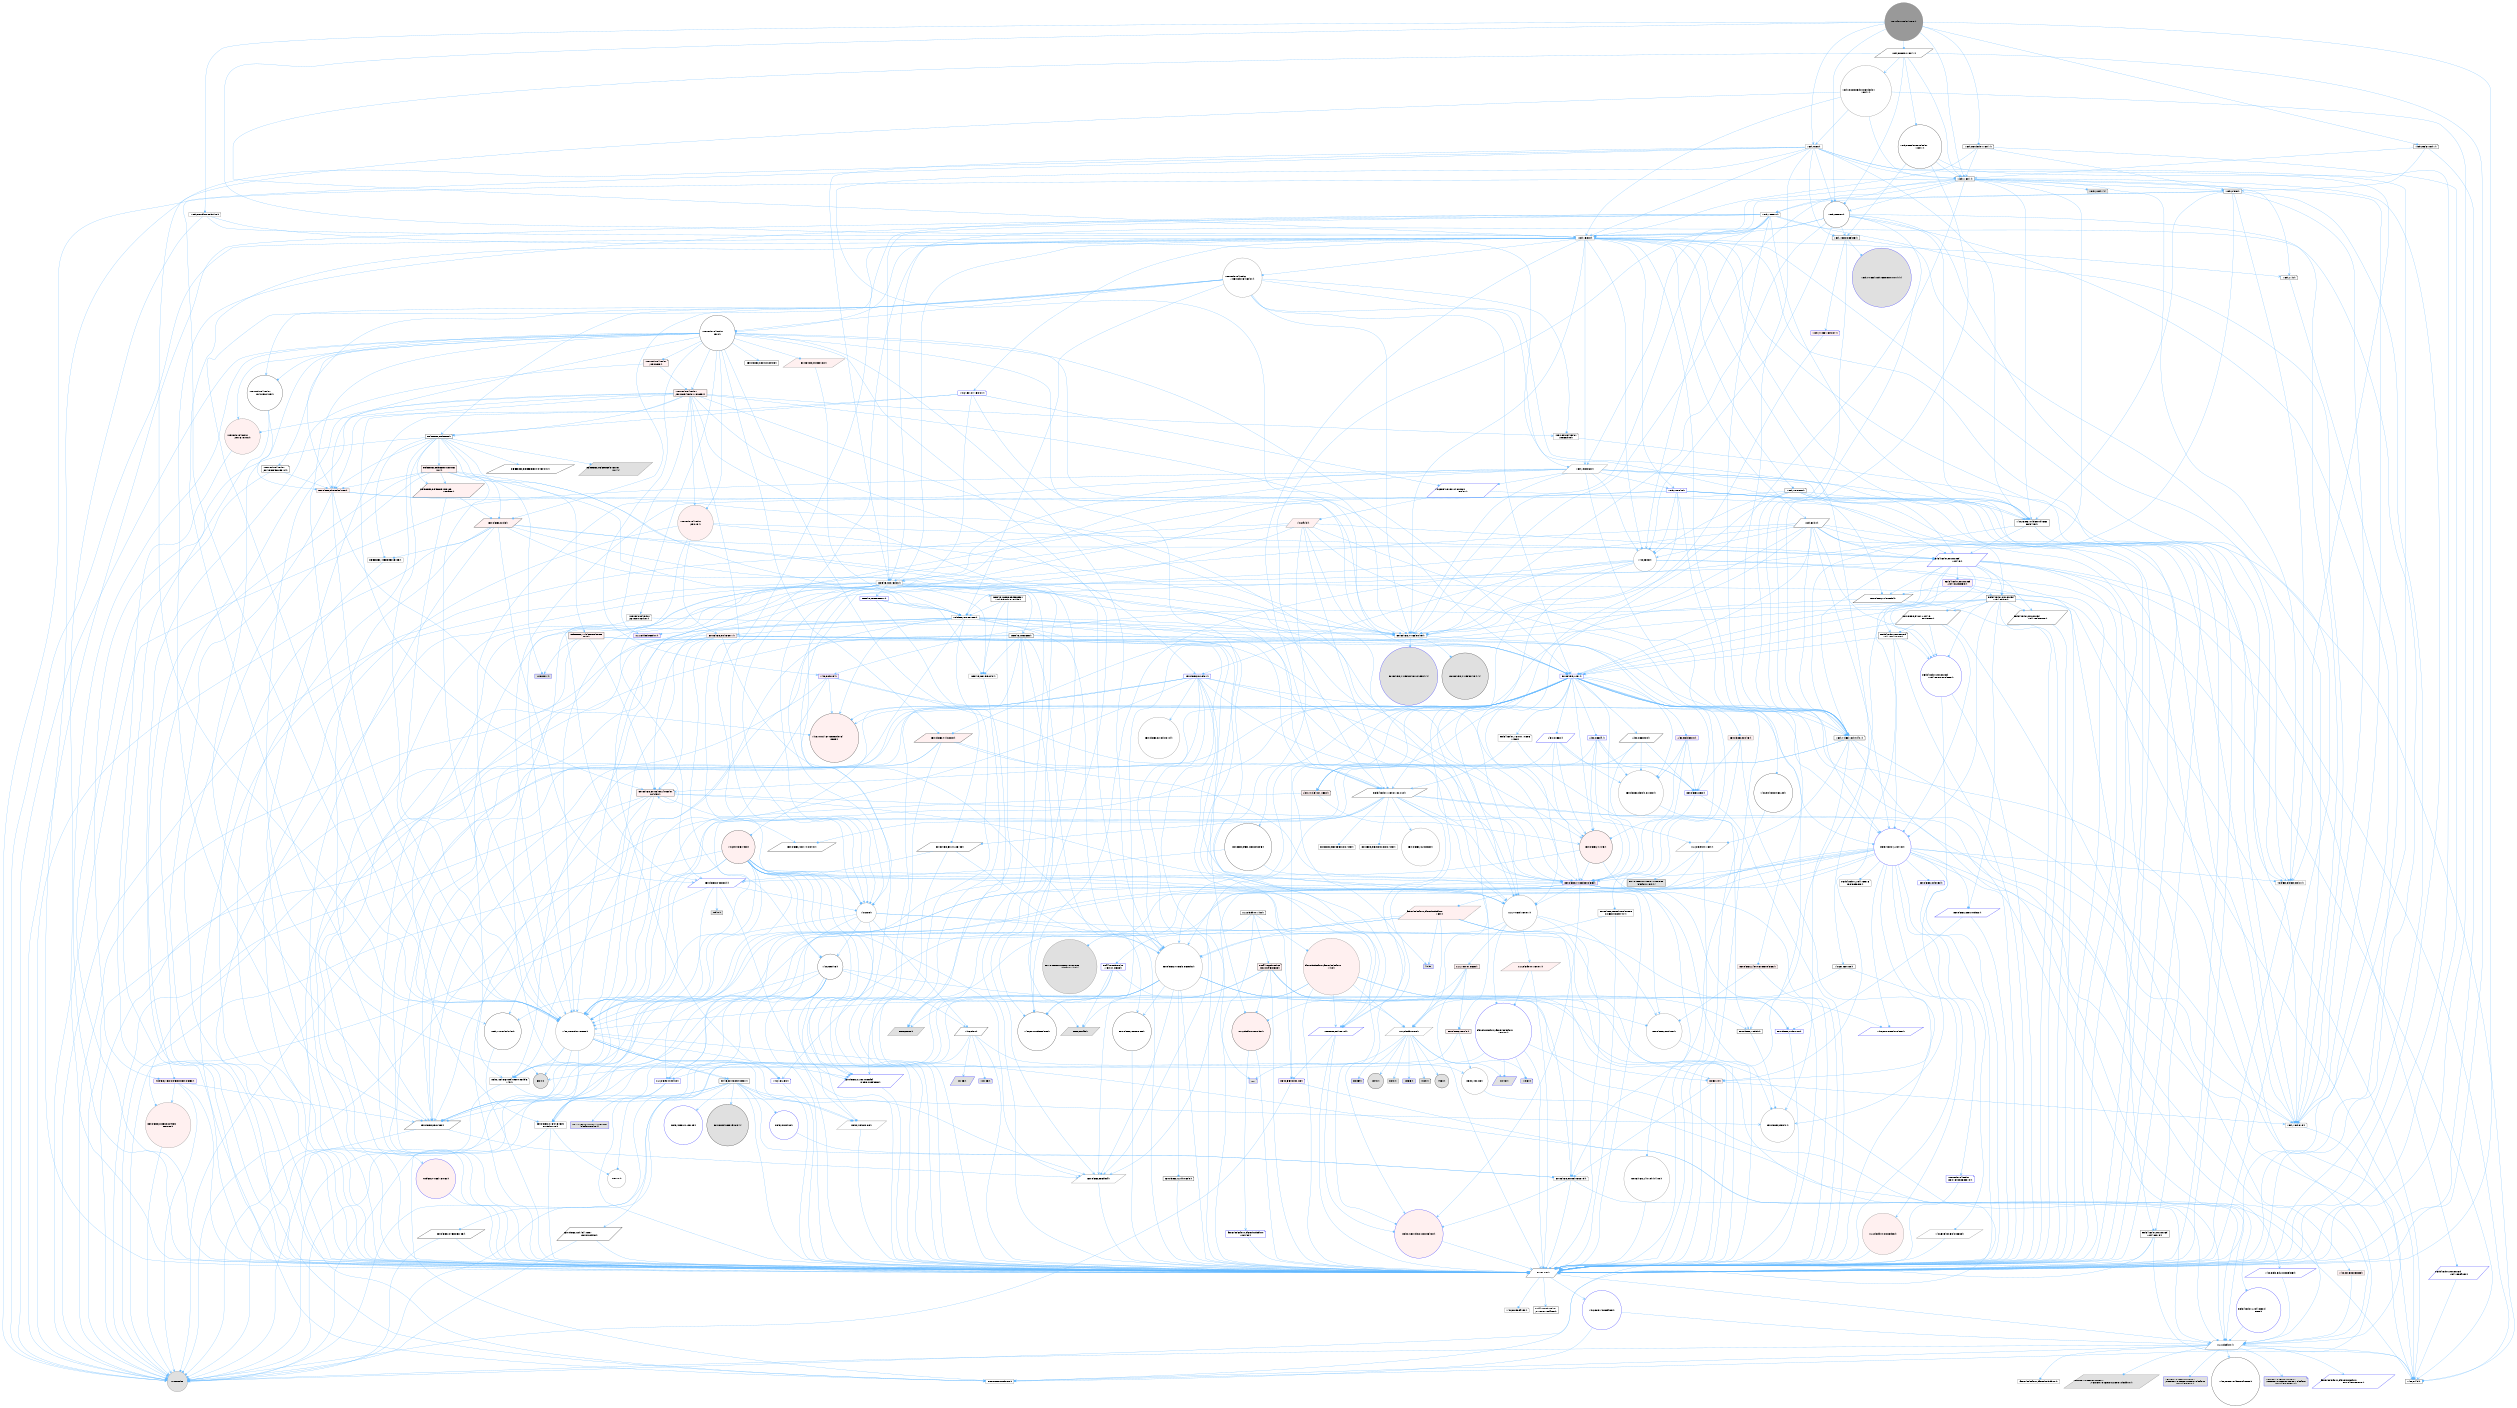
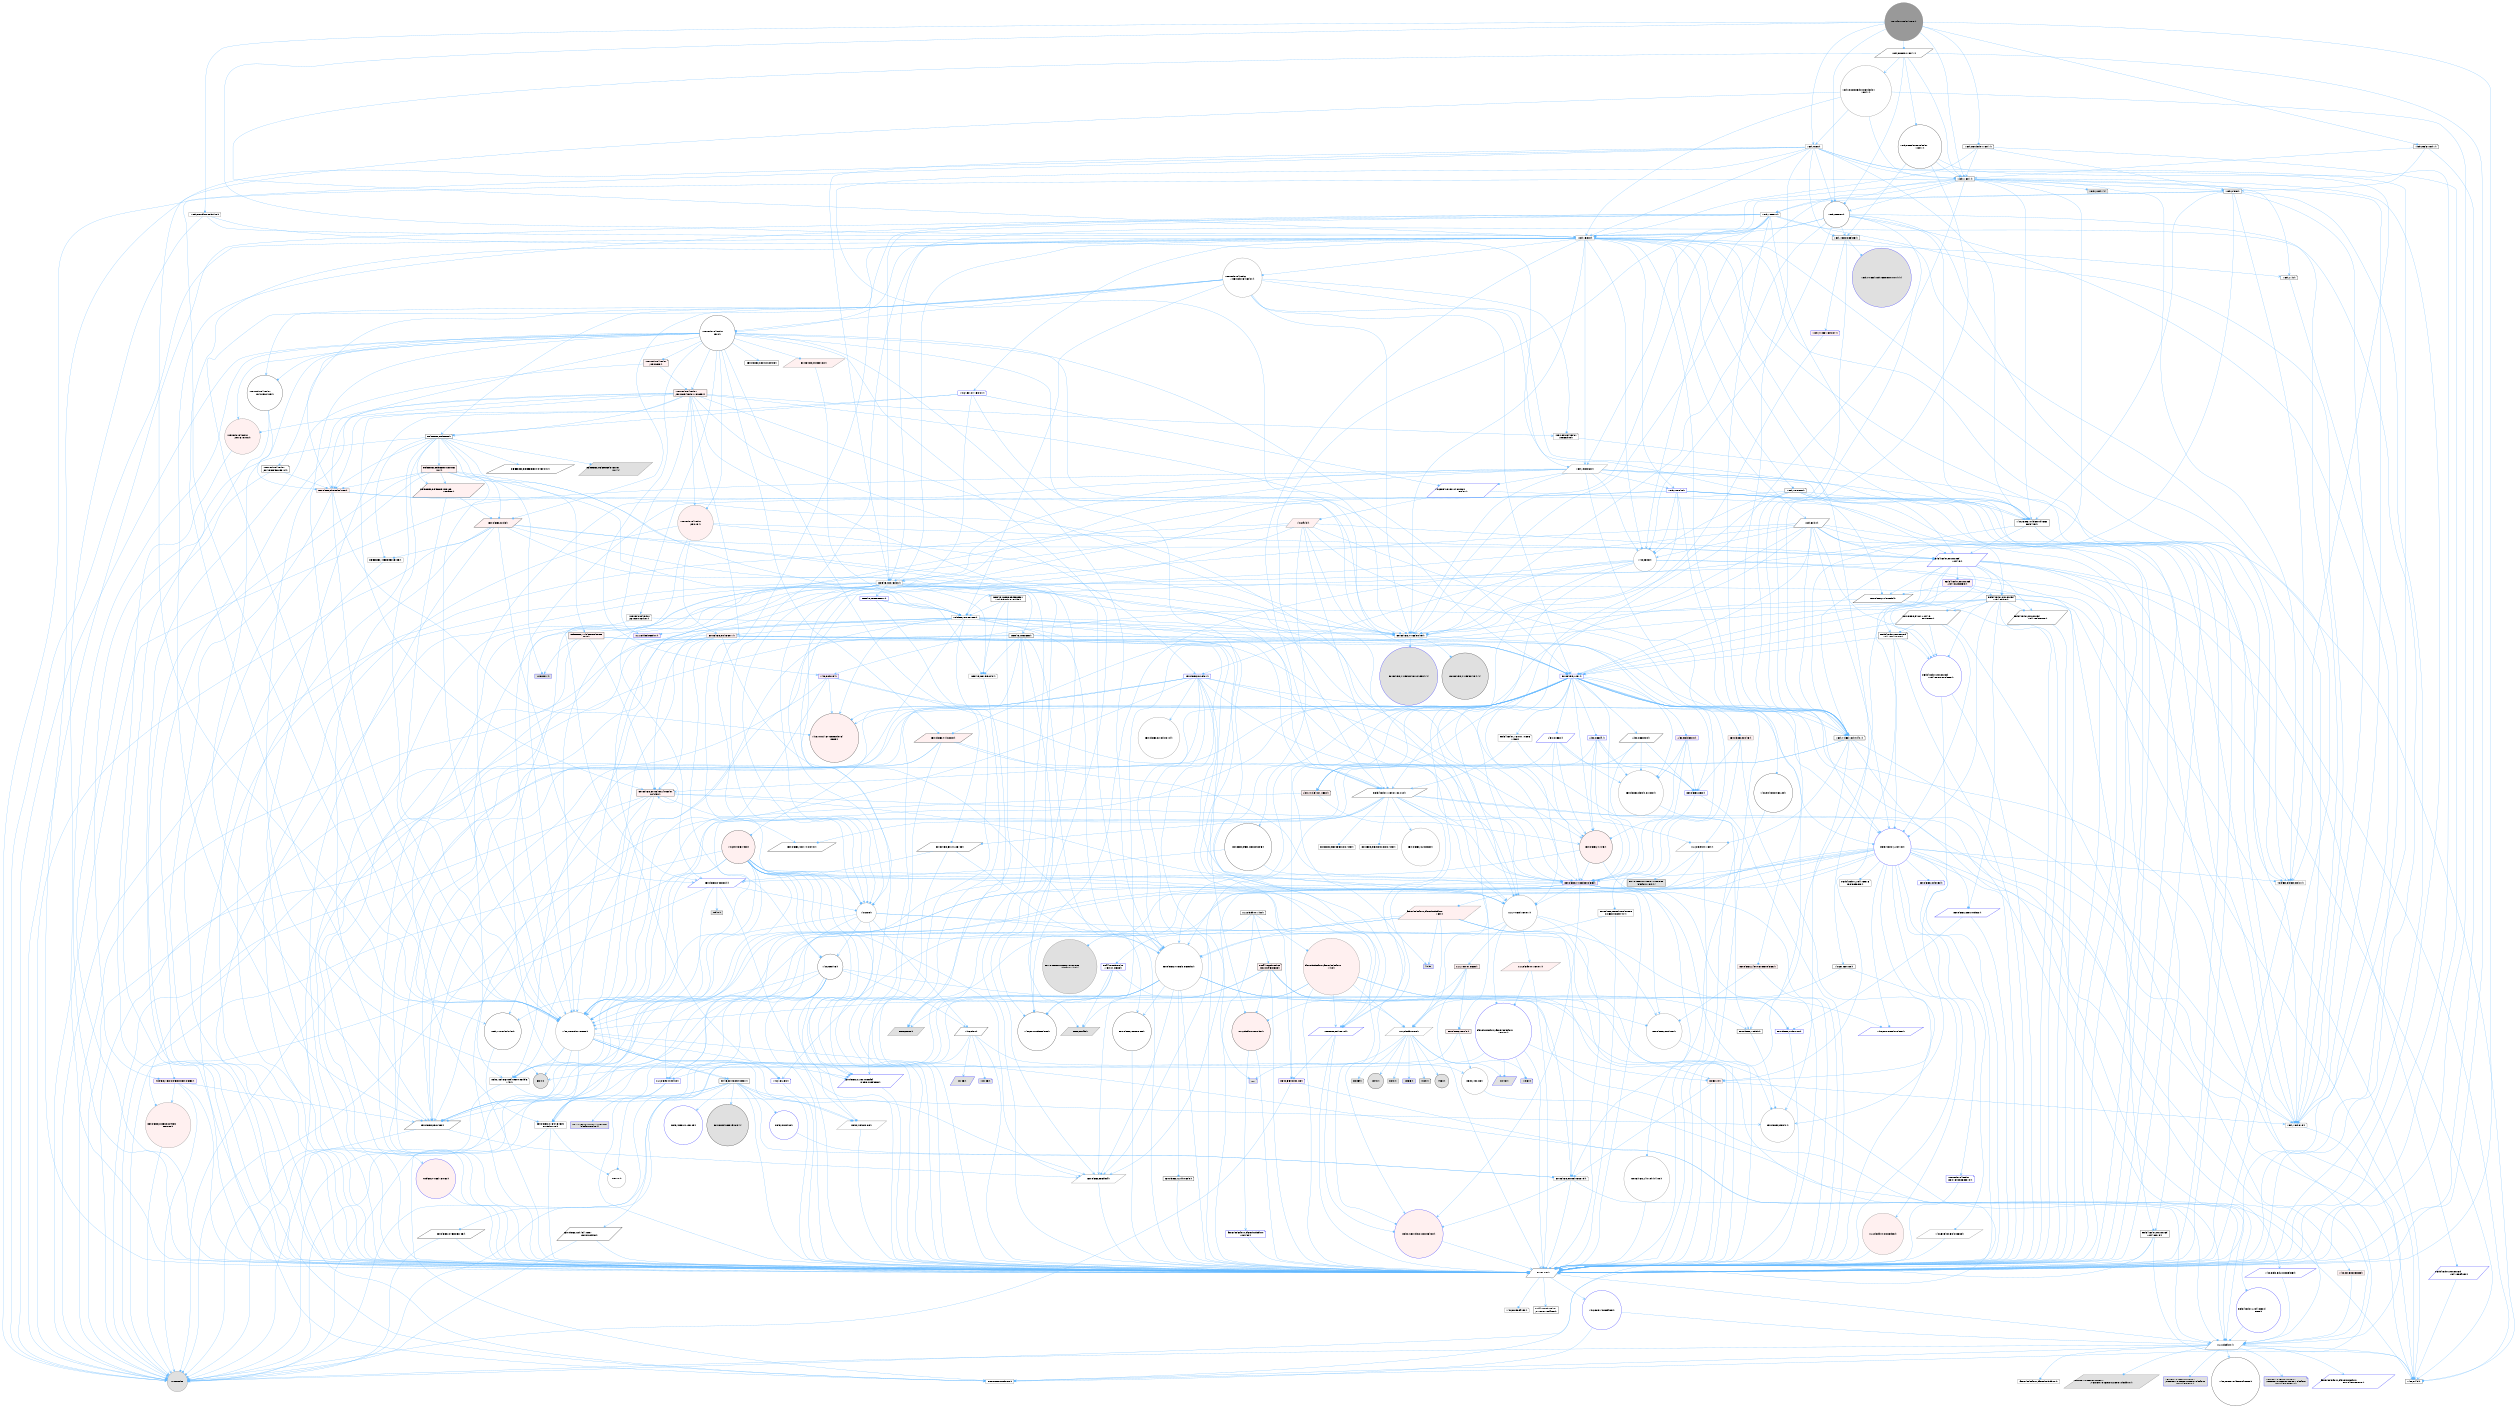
node "stddef.h": color blue -> gray40
